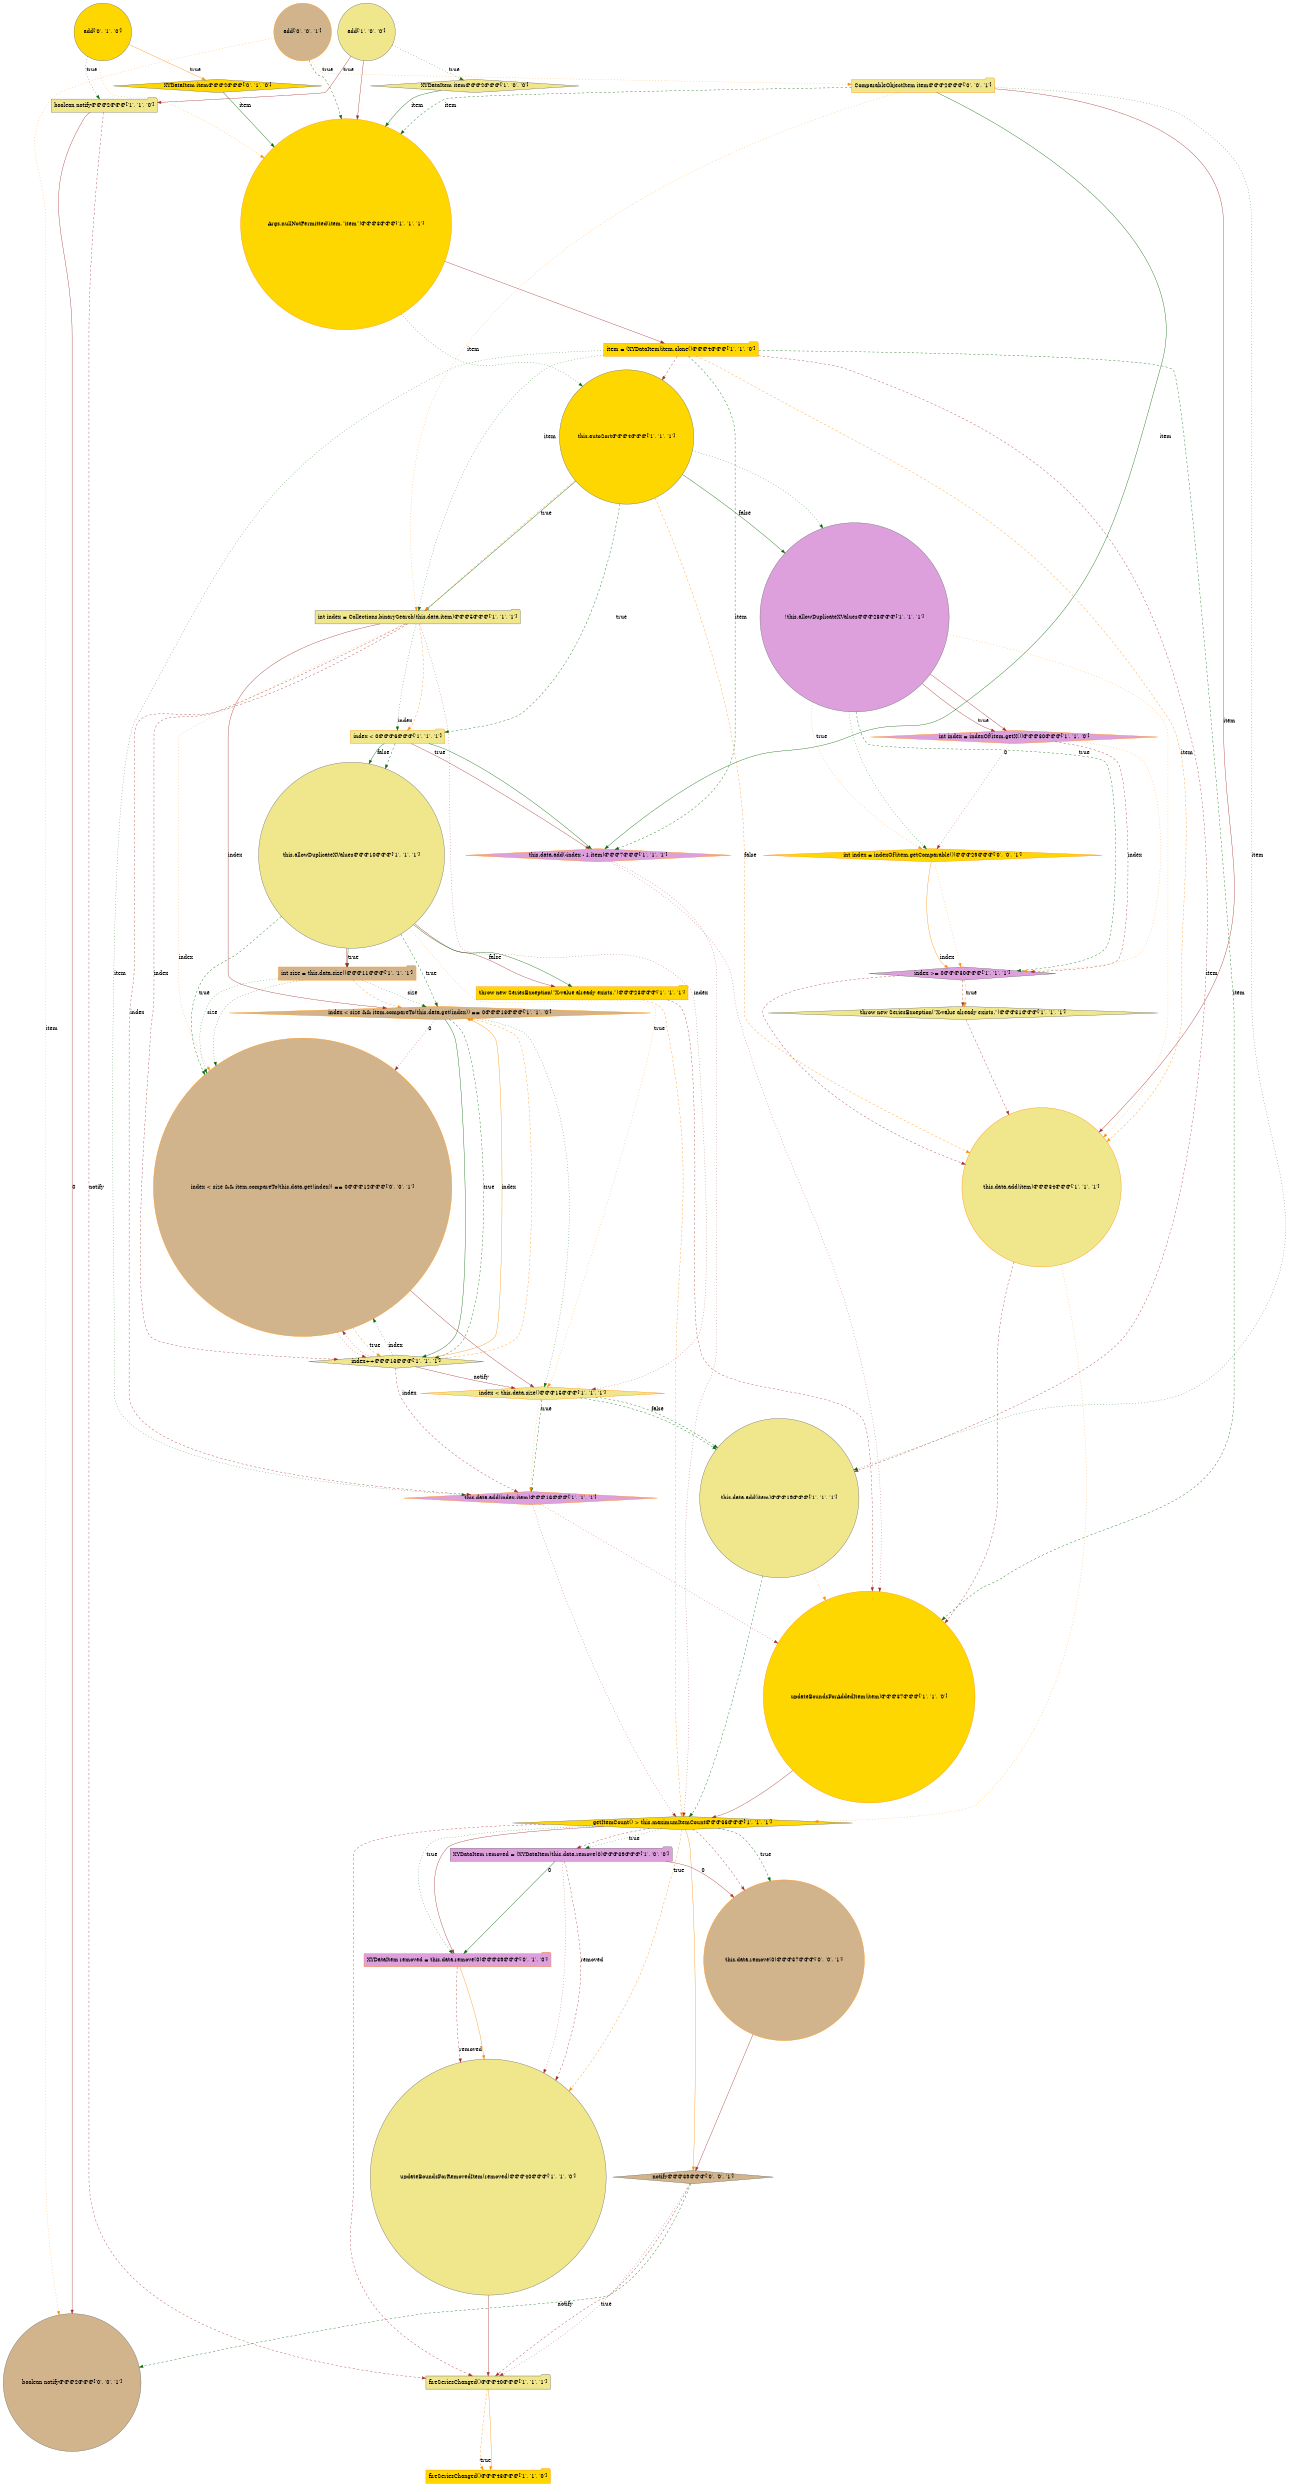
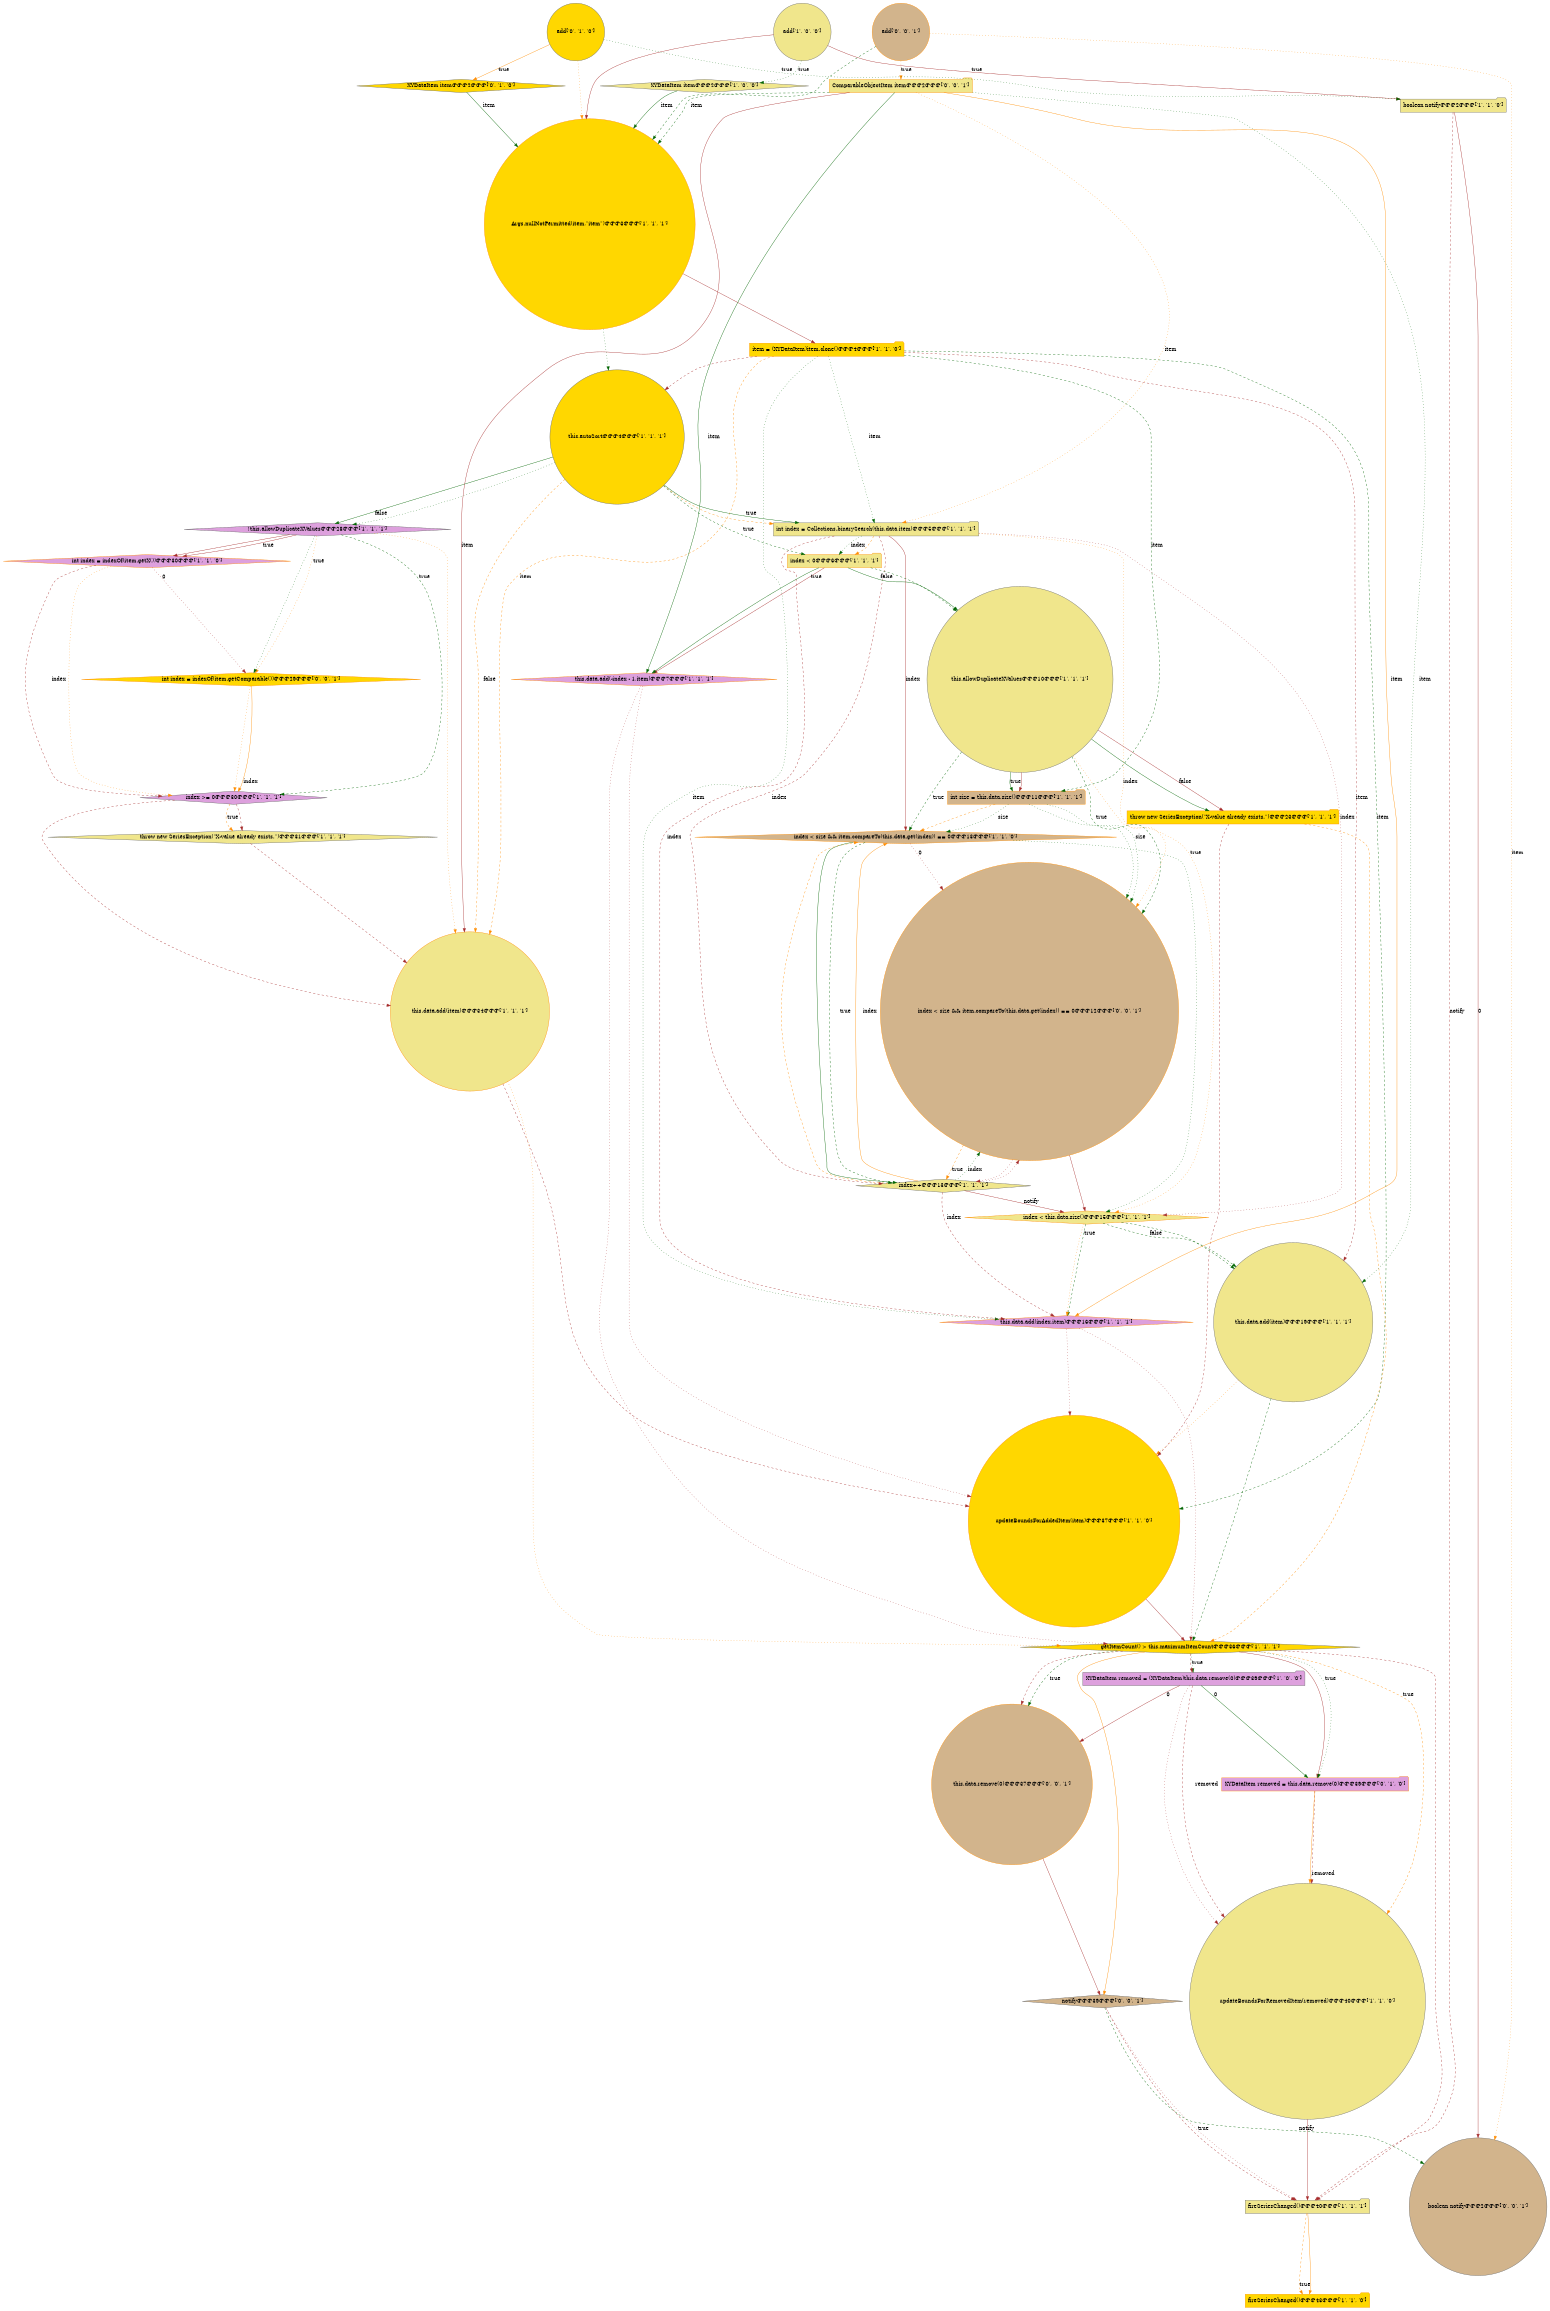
node "!this.allowDuplicateXValues@@@28@@@['1', '1', '1']": shape circle -> diamond
edge "item = (XYDataItem)item.clone()@@@4@@@['1', '1', '0']" -> "this.data.add(-index - 1,item)@@@7@@@['1', '1', '1']": now "item = (XYDataItem)item.clone()@@@4@@@['1', '1', '0']" -> "int size = this.data.size()@@@11@@@['1', '1', '1']"
edge "ComparableObjectItem item@@@2@@@['0', '0', '1']" -> "this.data.add(index,item)@@@16@@@['1', '1', '1']": added, label "item"
